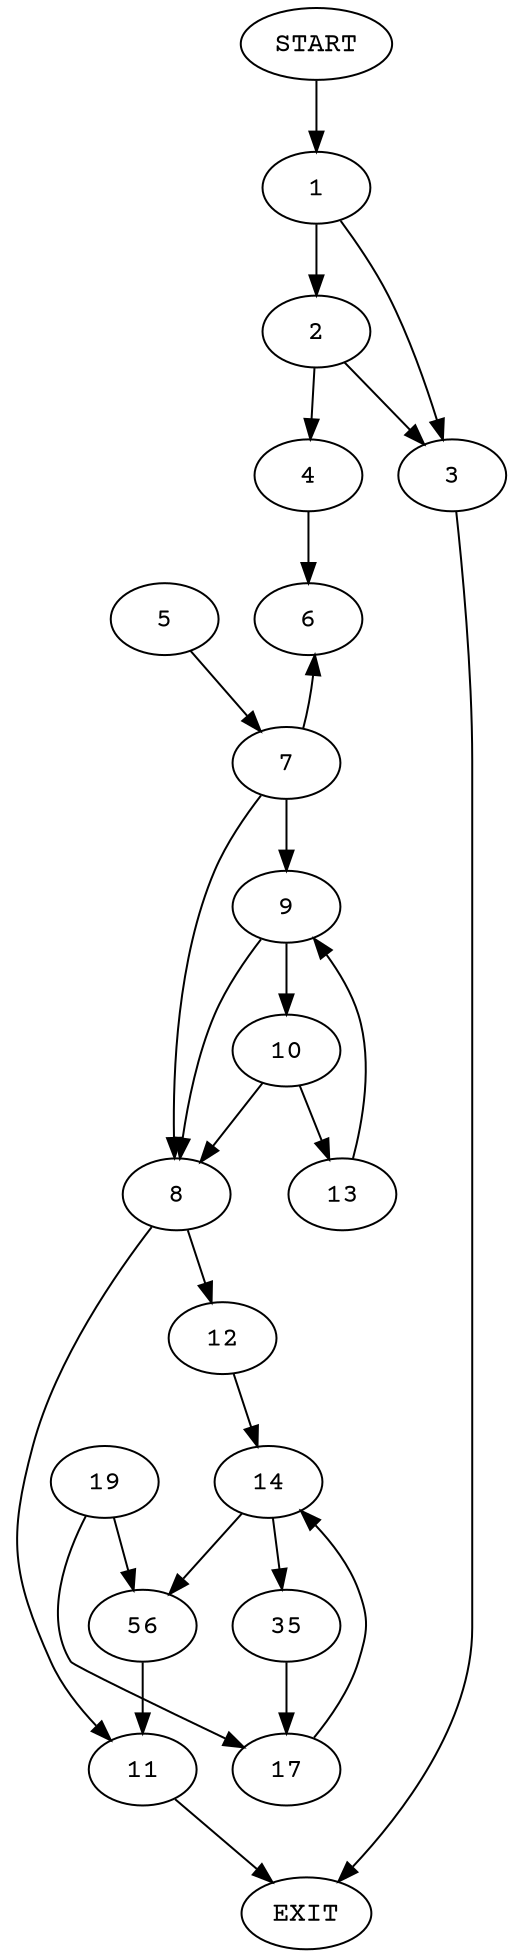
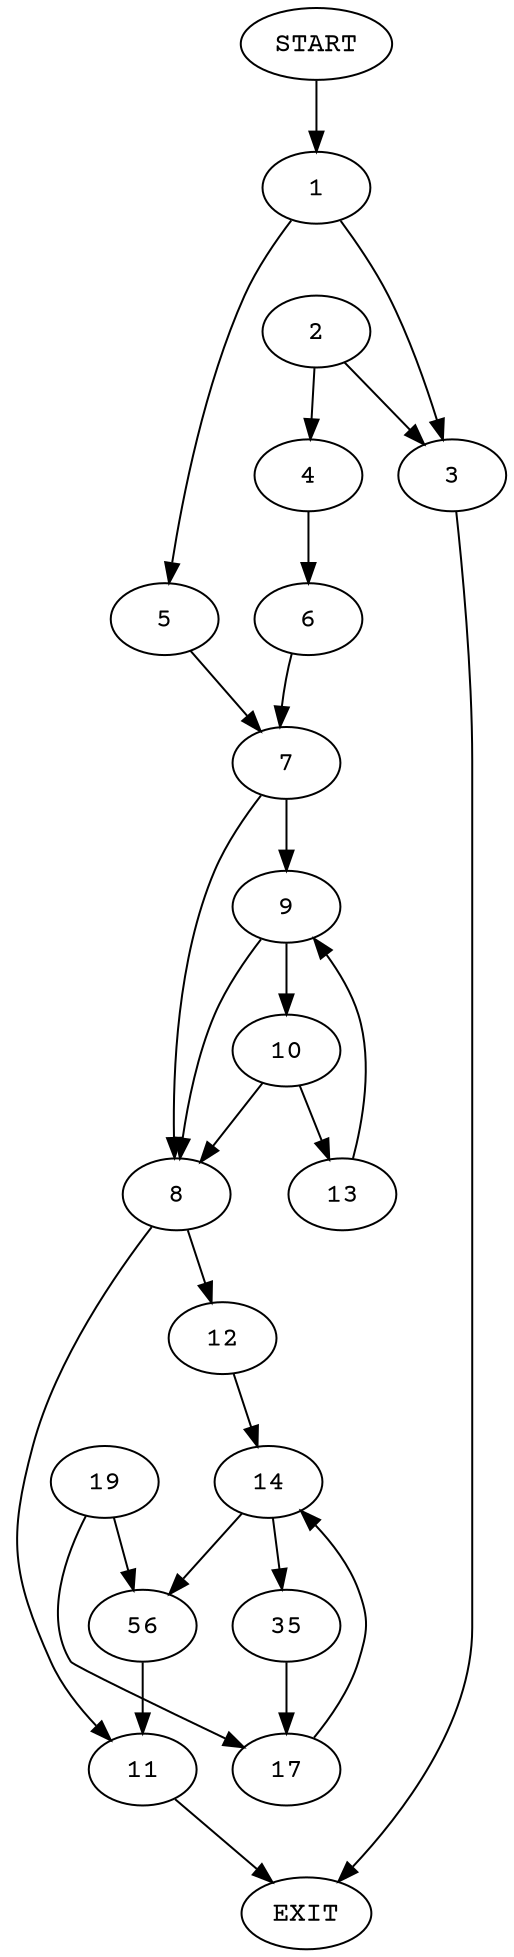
edge "1" -> "2": now "1" -> "5"
edge "7" -> "6": reversed
